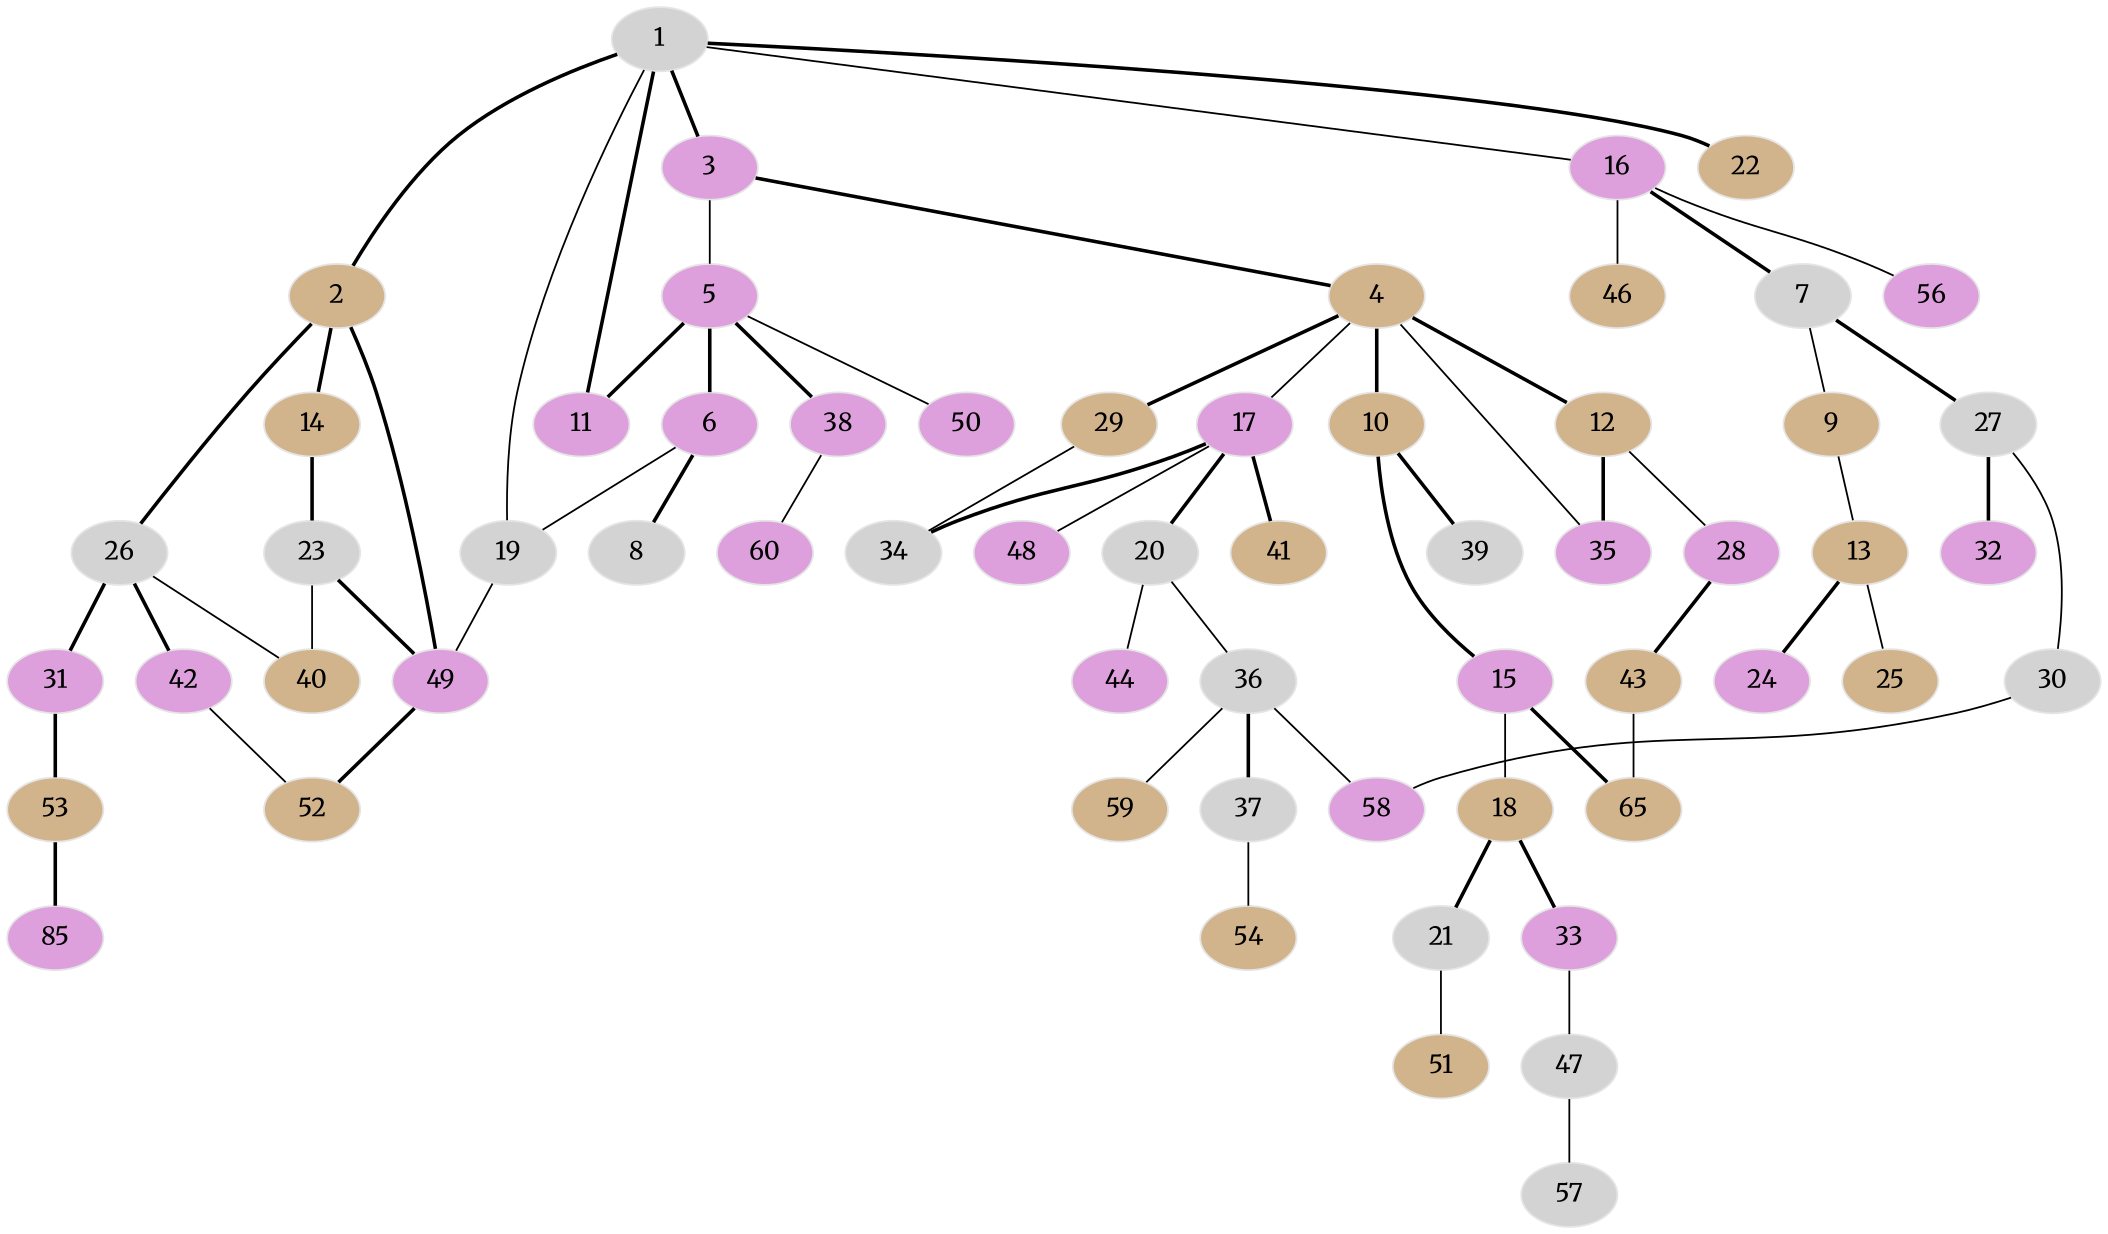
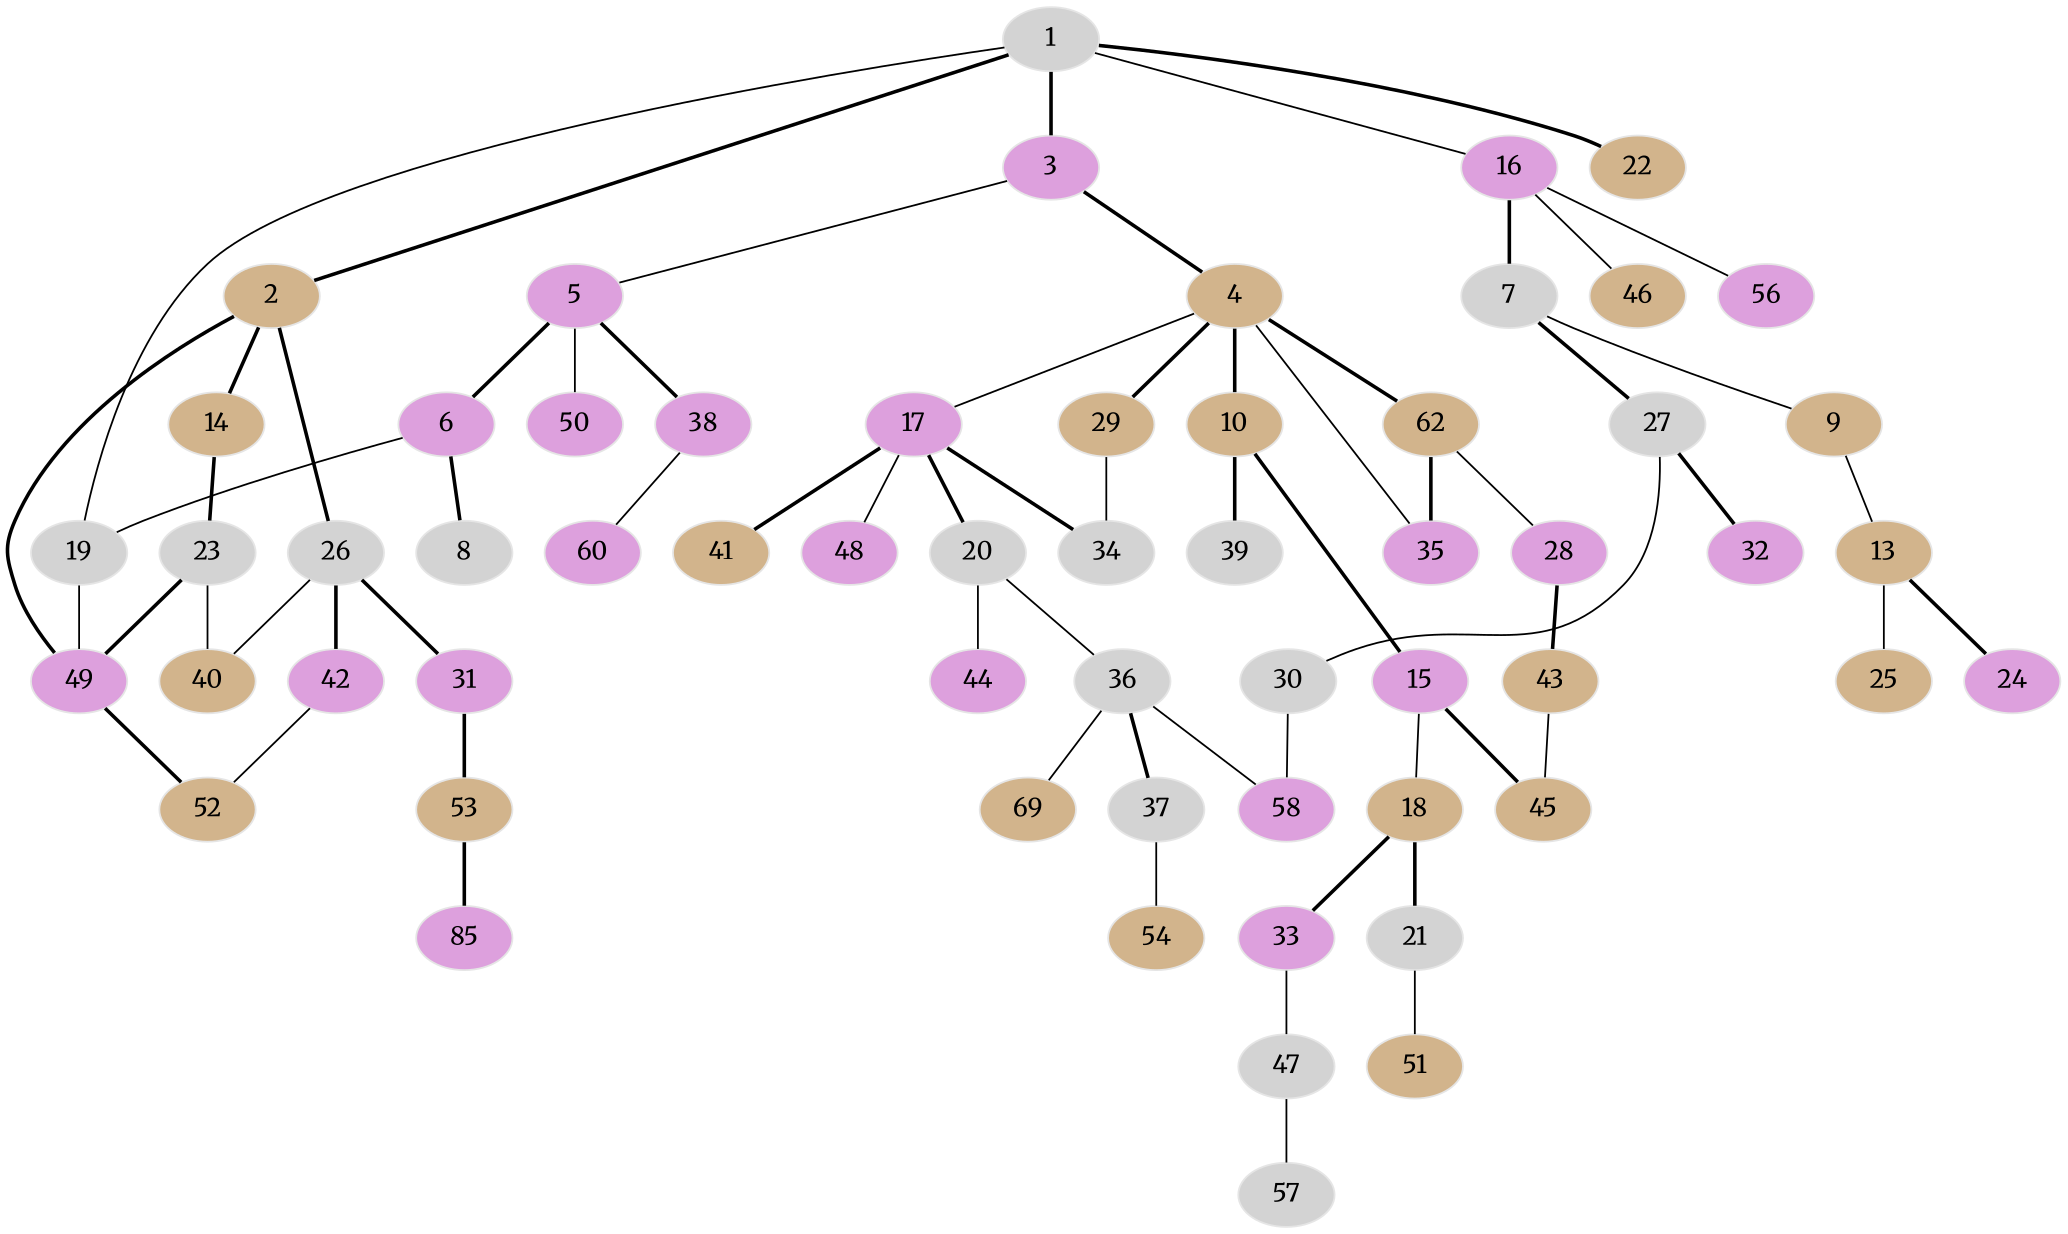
node "11": removed
node "12": label "12" -> "62"
node "59": label "59" -> "69"
node "65": label "65" -> "45"
